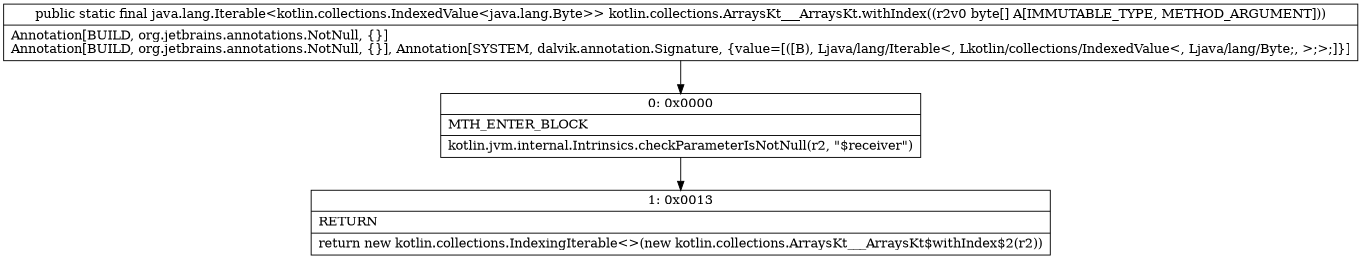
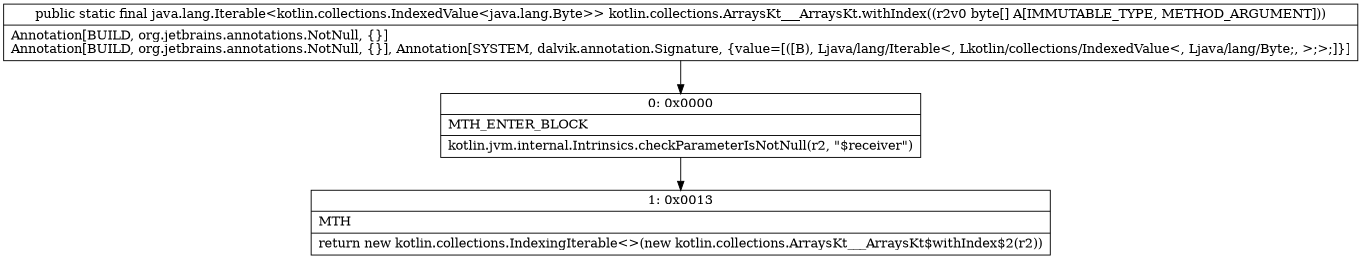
node "1: 0x0013": text "RETURN" -> "MTH"
